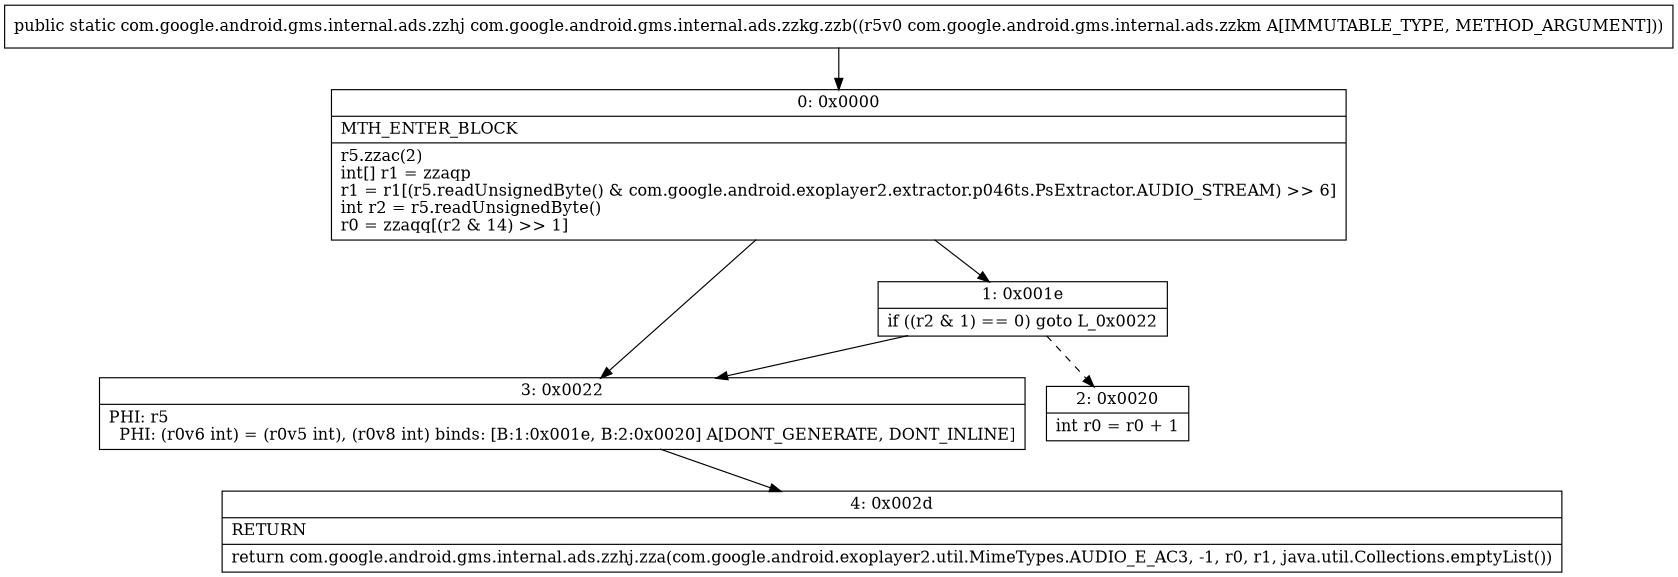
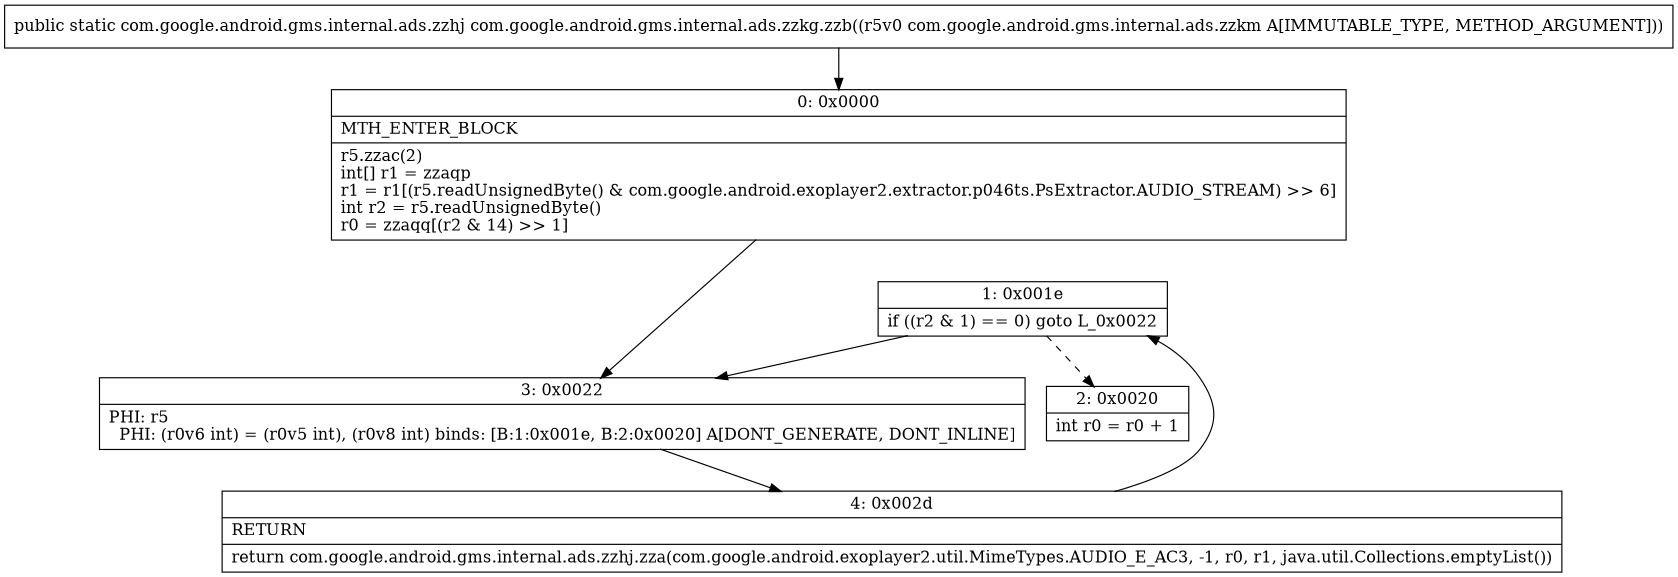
edge "0: 0x0000" -> "1: 0x001e": now "4: 0x002d" -> "1: 0x001e"
